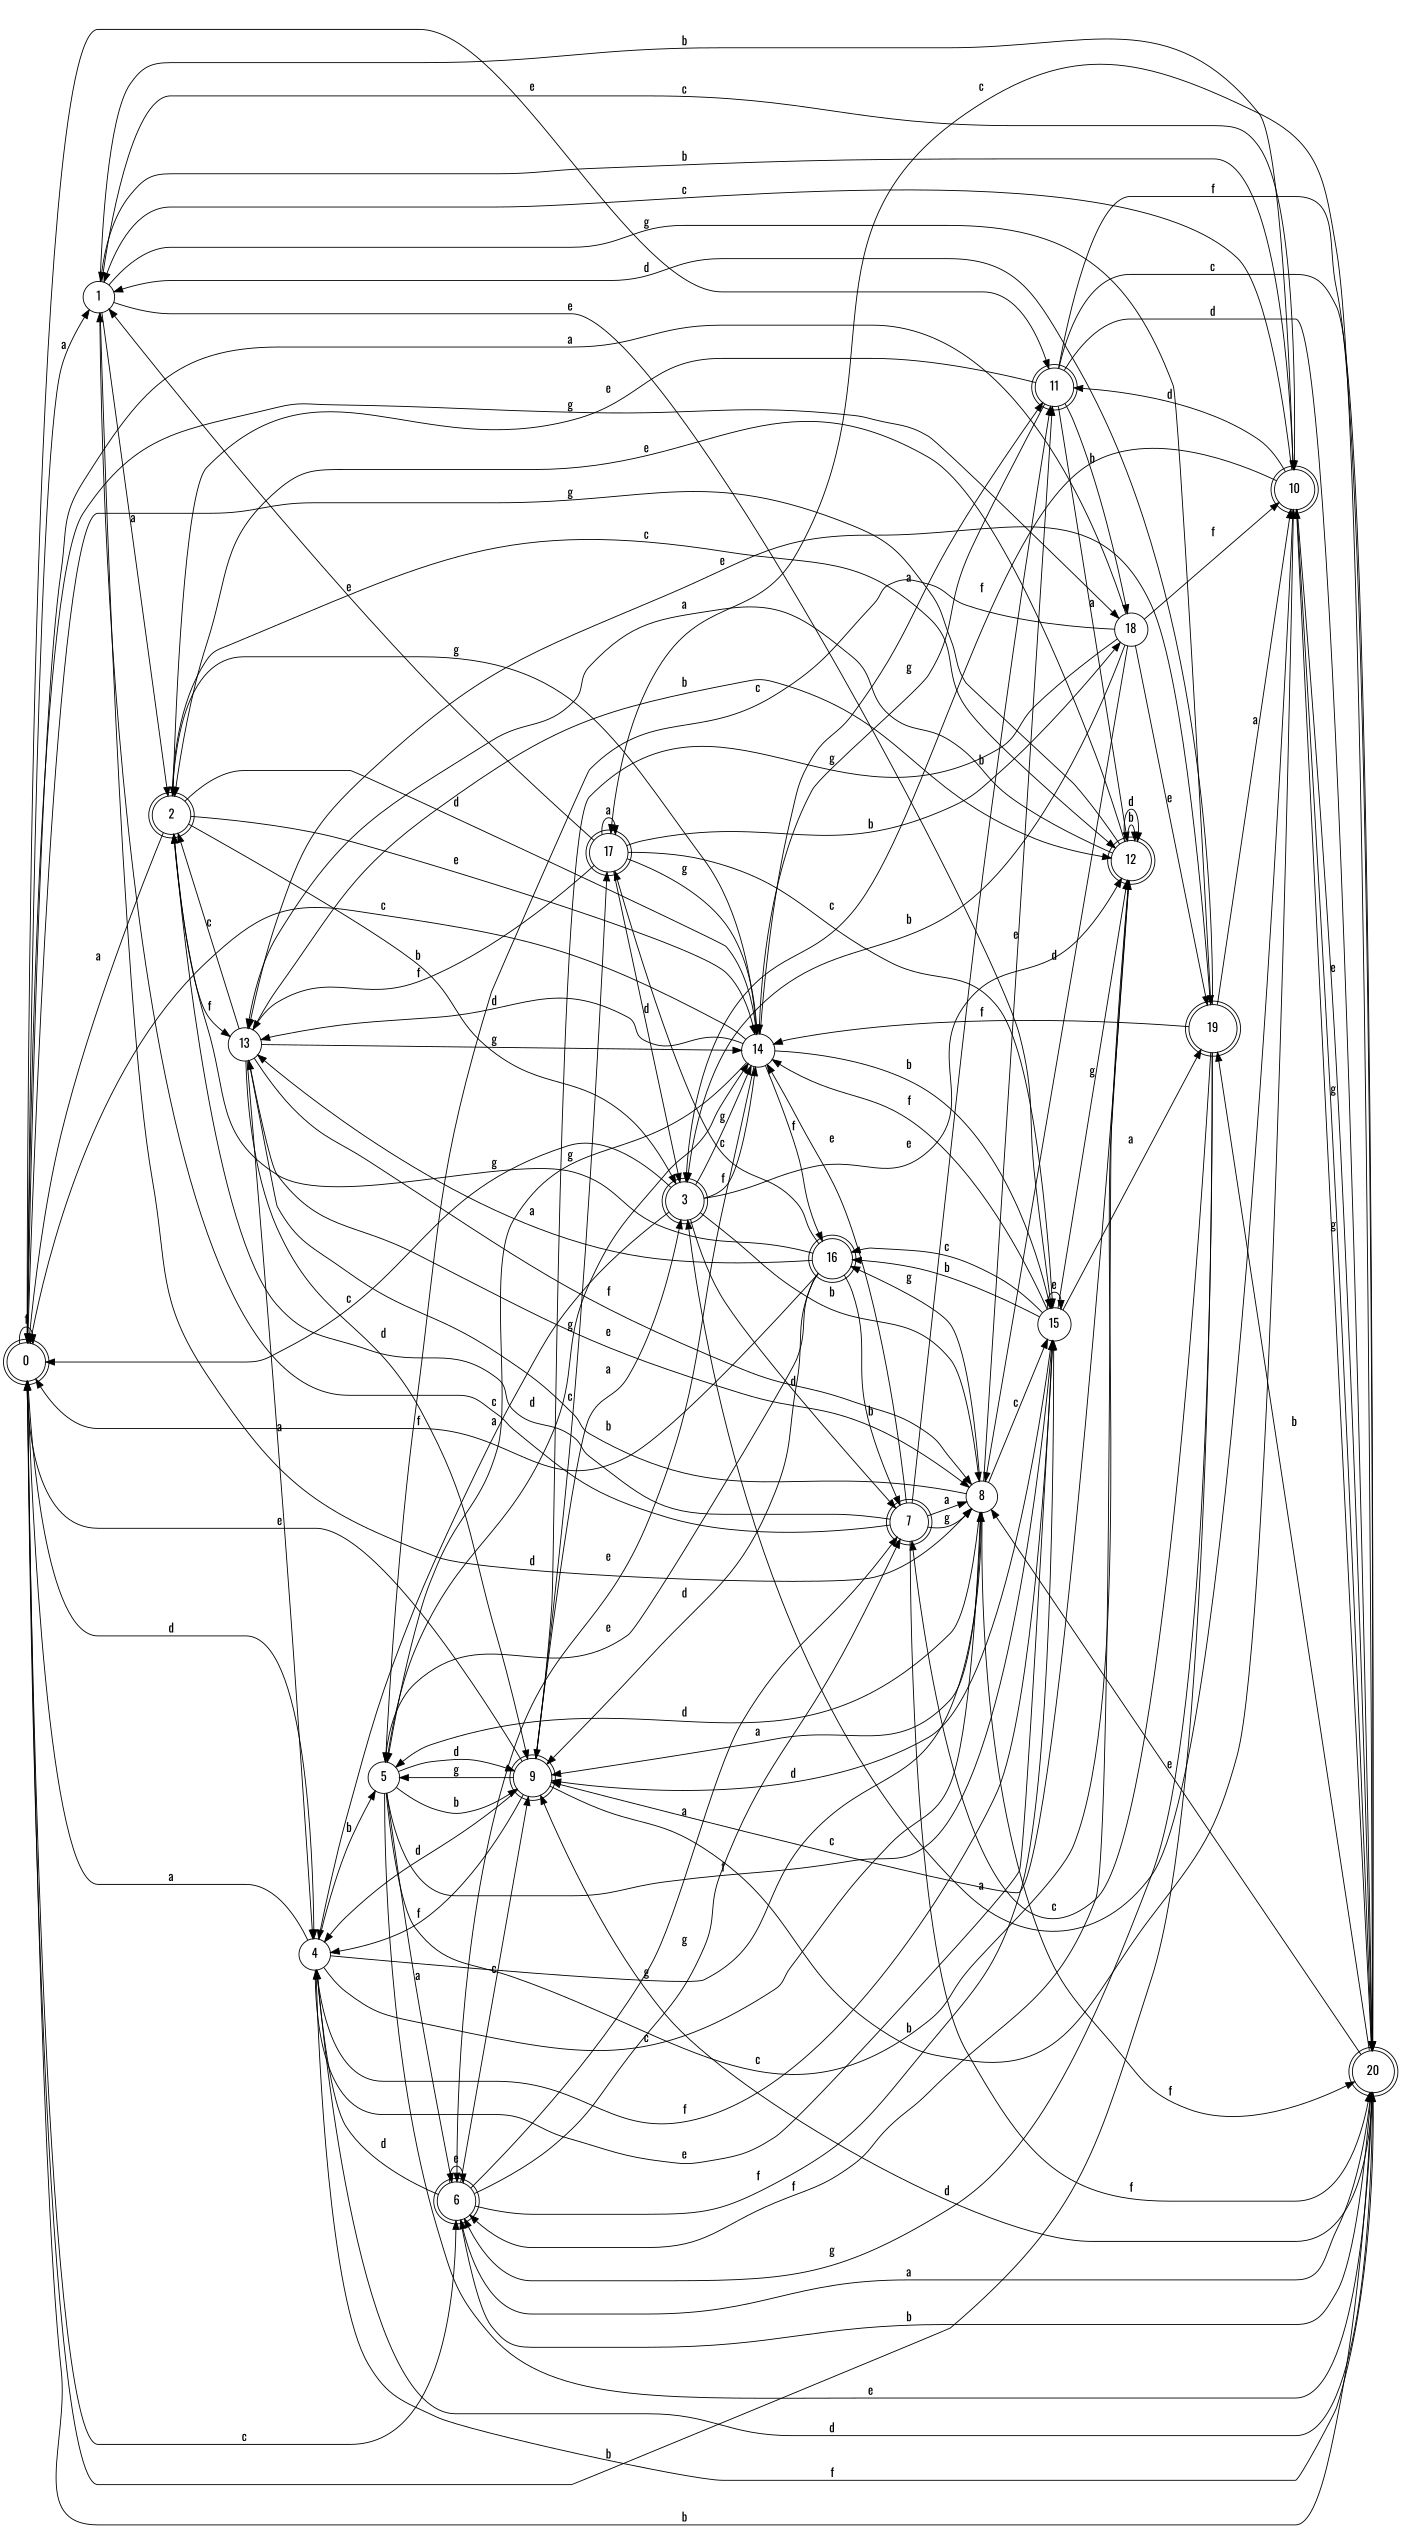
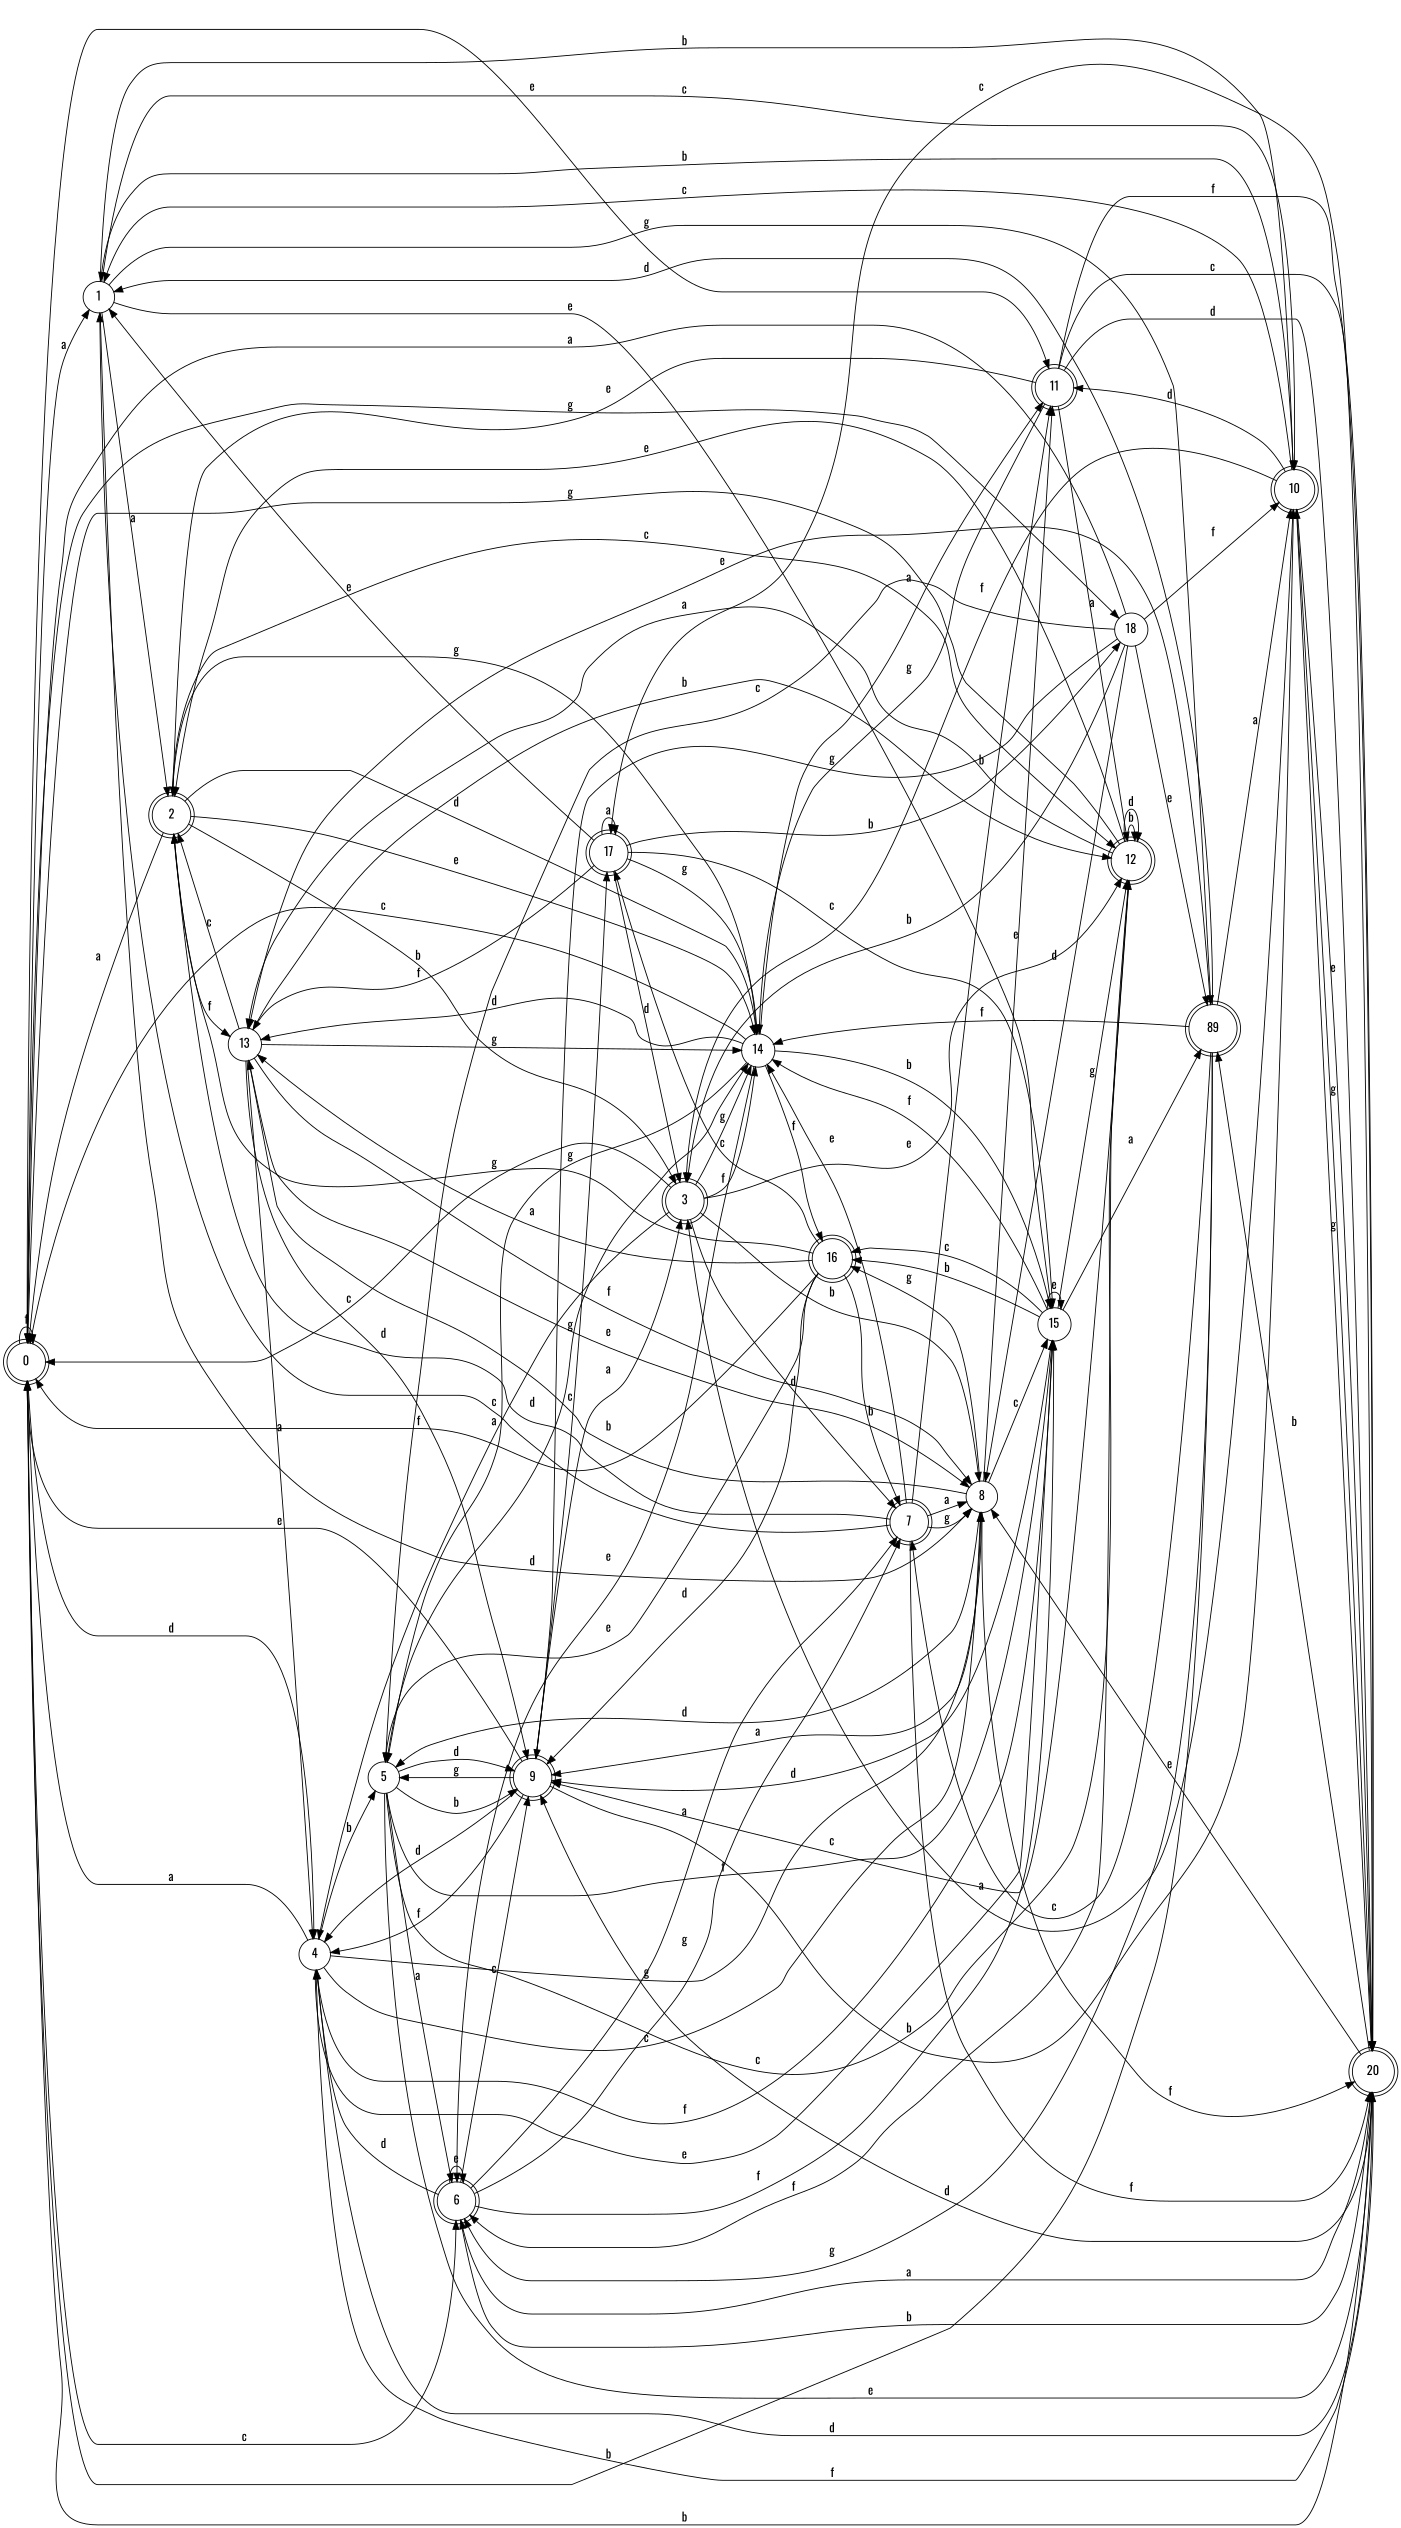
edge "11" -> "18": removed, label "b"
node "19": label "19" -> "89"
